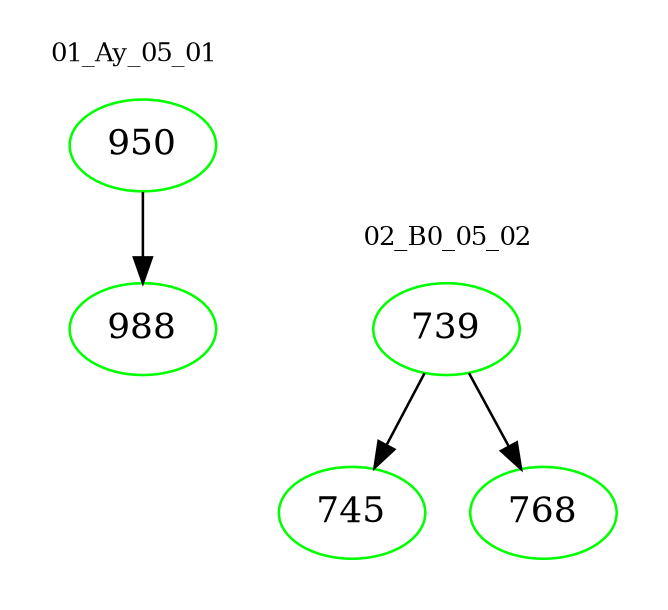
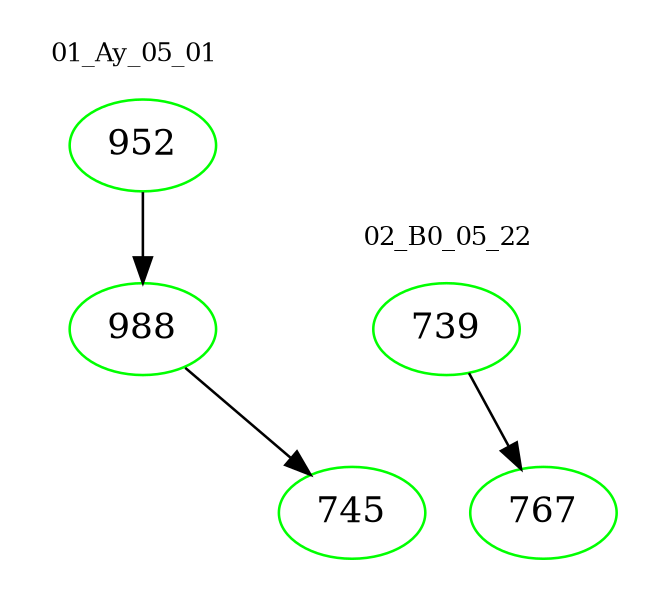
node "950": label "950" -> "952"
cluster "02_B0_05_02": label "02_B0_05_02" -> "02_B0_05_22"
edge "739" -> "745": now "988" -> "745"
node "768": label "768" -> "767"
